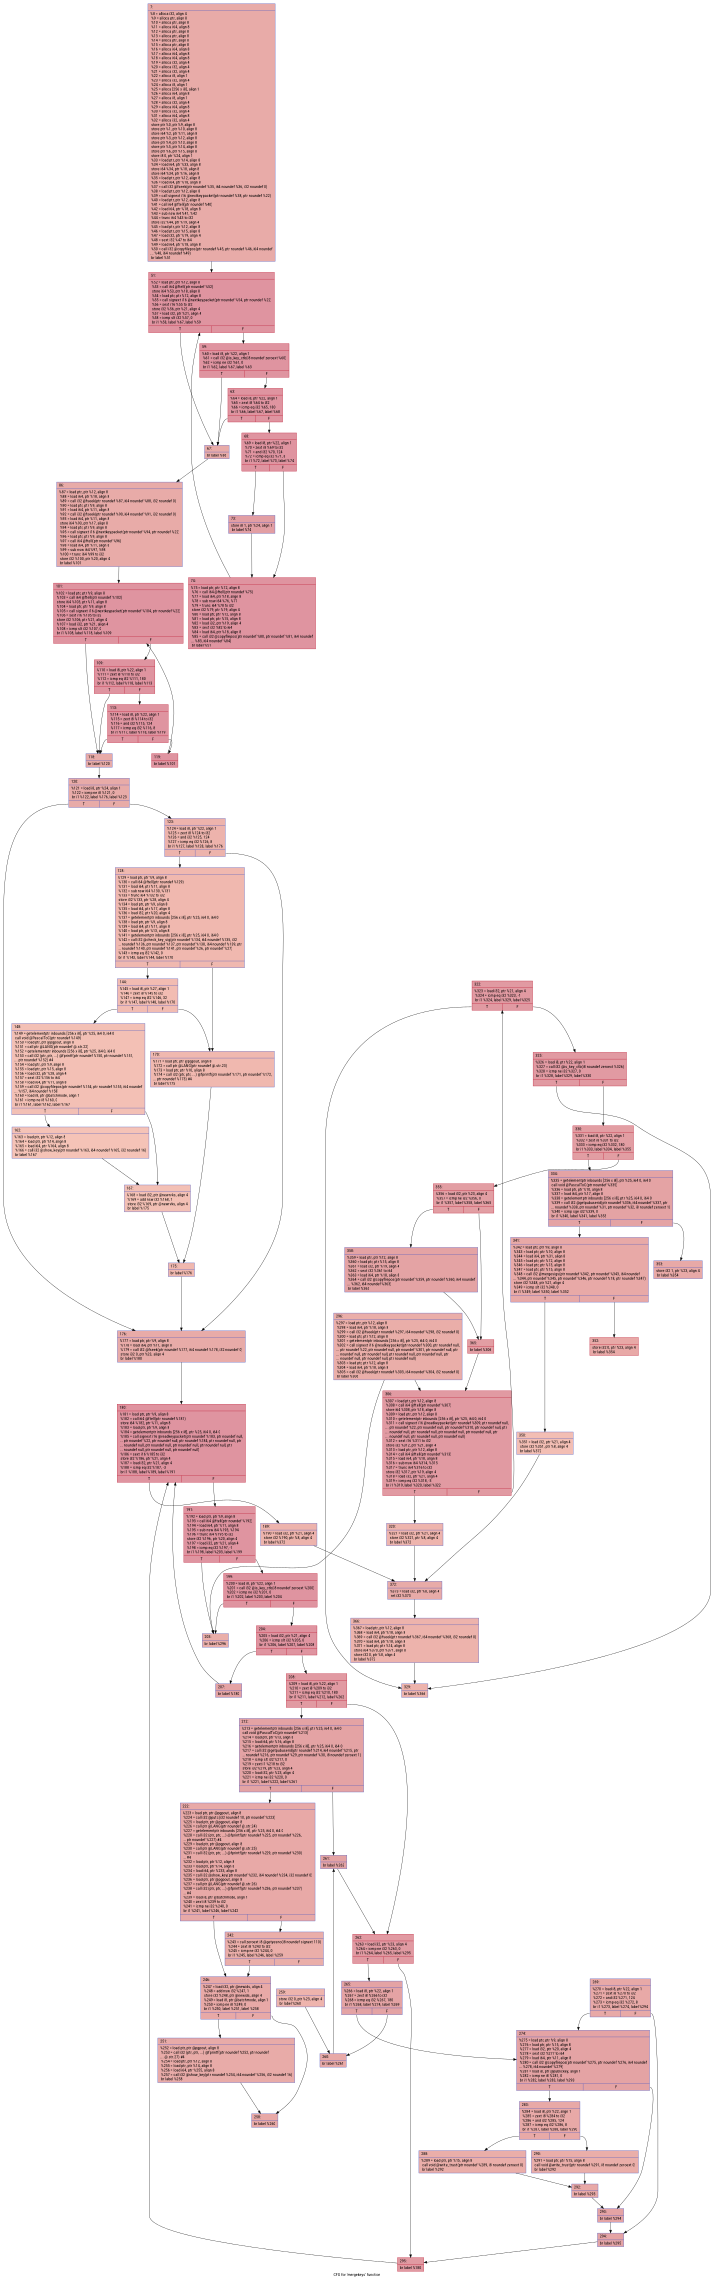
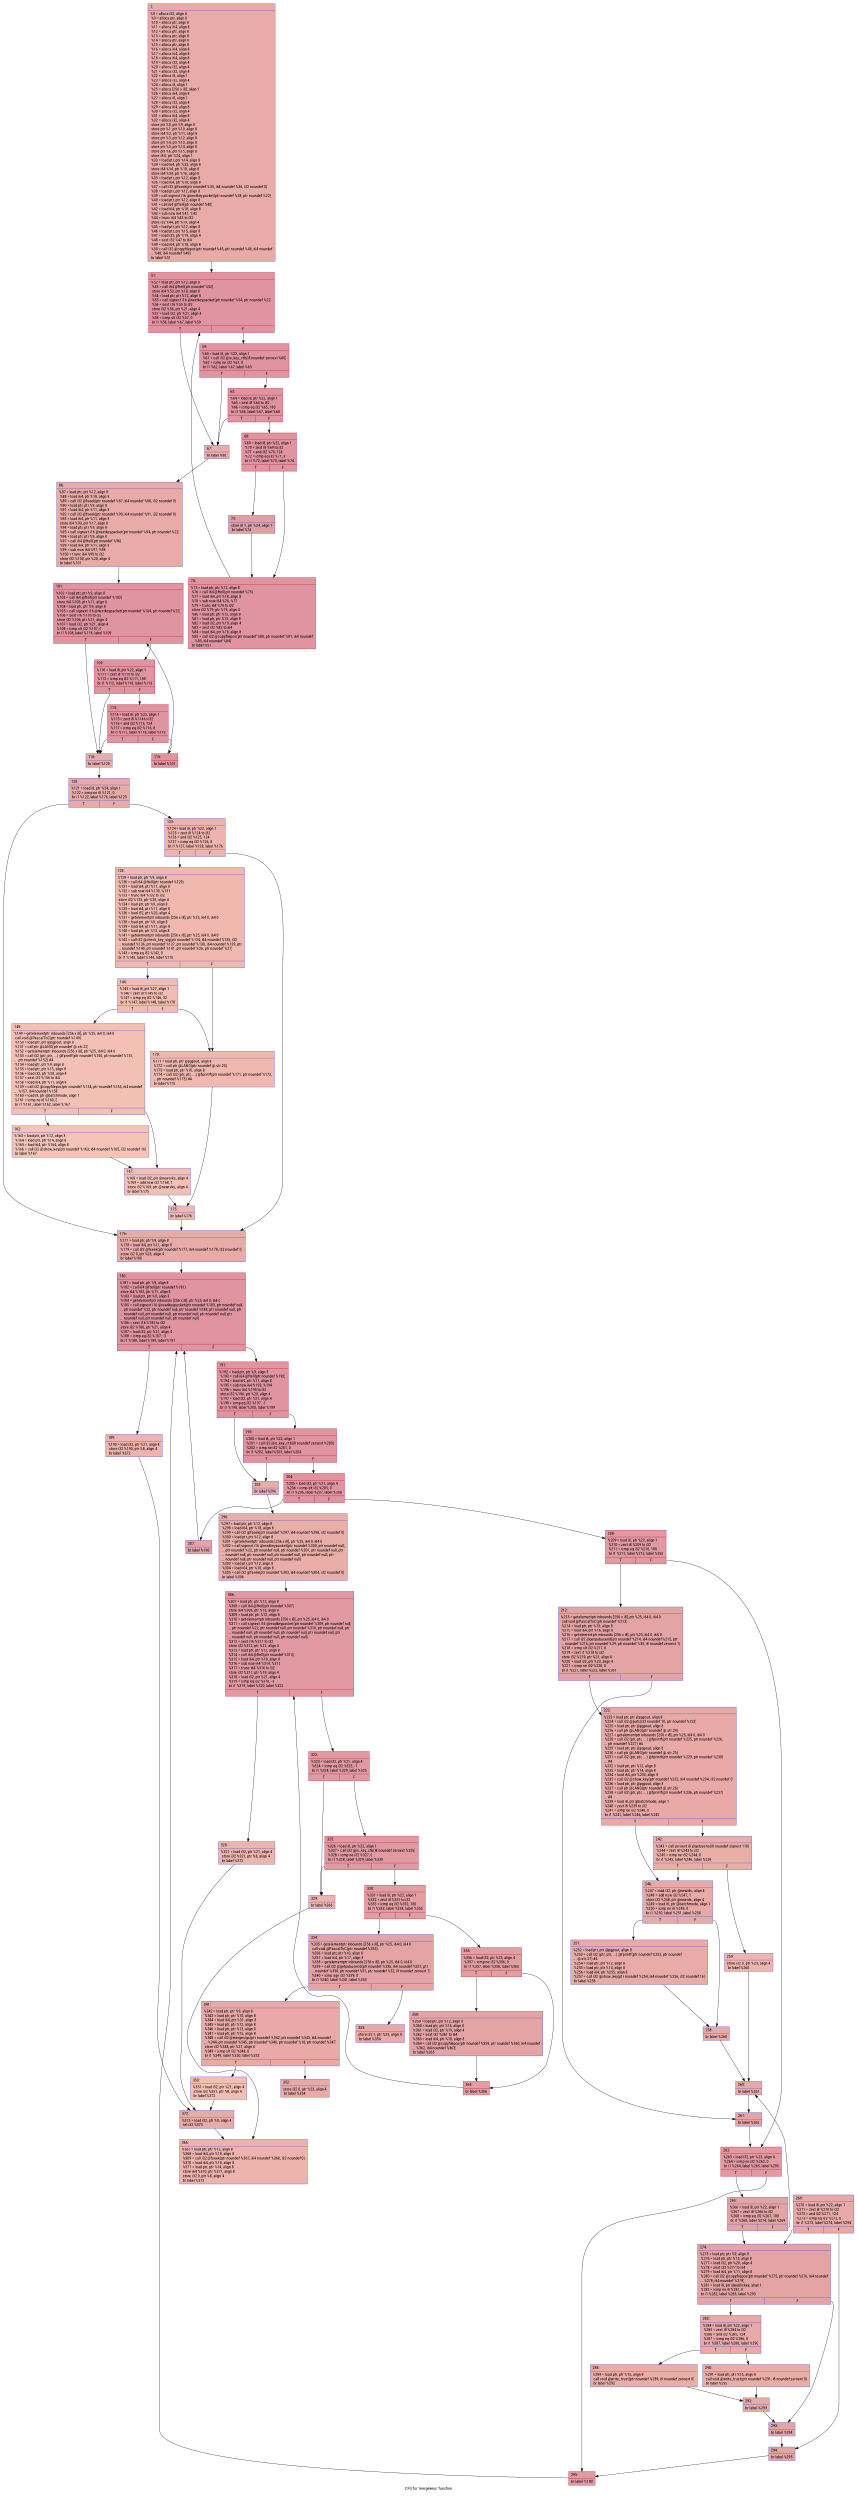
node "352:": color #b70d28ff -> #3d50c3ff
edge "296:" -> "203:": reversed
edge "366:" -> "329:": reversed
edge "242:" -> "259:": added
edge "258:" -> "260:": added
